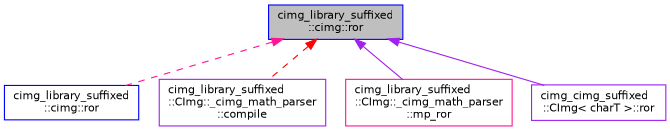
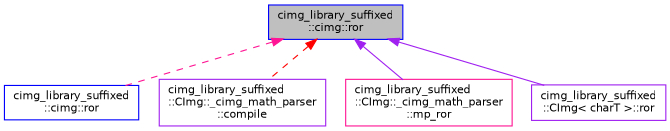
node "cimg_cimg_suffixed ::CImg< charT >::ror": label "cimg_cimg_suffixed ::CImg< charT >::ror" -> "cimg_library_suffixed ::CImg< charT >::ror"
